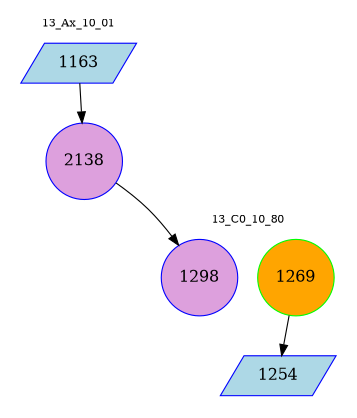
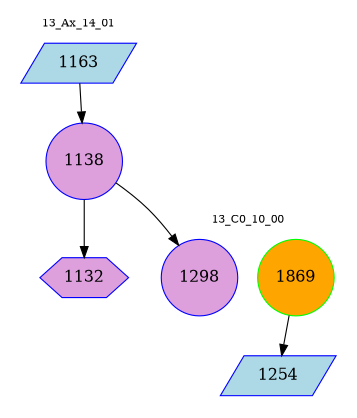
cluster "13_Ax_10_01": label "13_Ax_10_01" -> "13_Ax_14_01"
node "2138": label "2138" -> "1138"
cluster "13_C0_10_80": label "13_C0_10_80" -> "13_C0_10_00"
node "1132": added
node "1269": label "1269" -> "1869"
